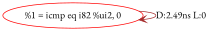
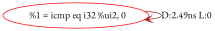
node "%1 = icmp eq i82 %ui2, 0": label "%1 = icmp eq i82 %ui2, 0" -> "%1 = icmp eq i32 %ui2, 0"
